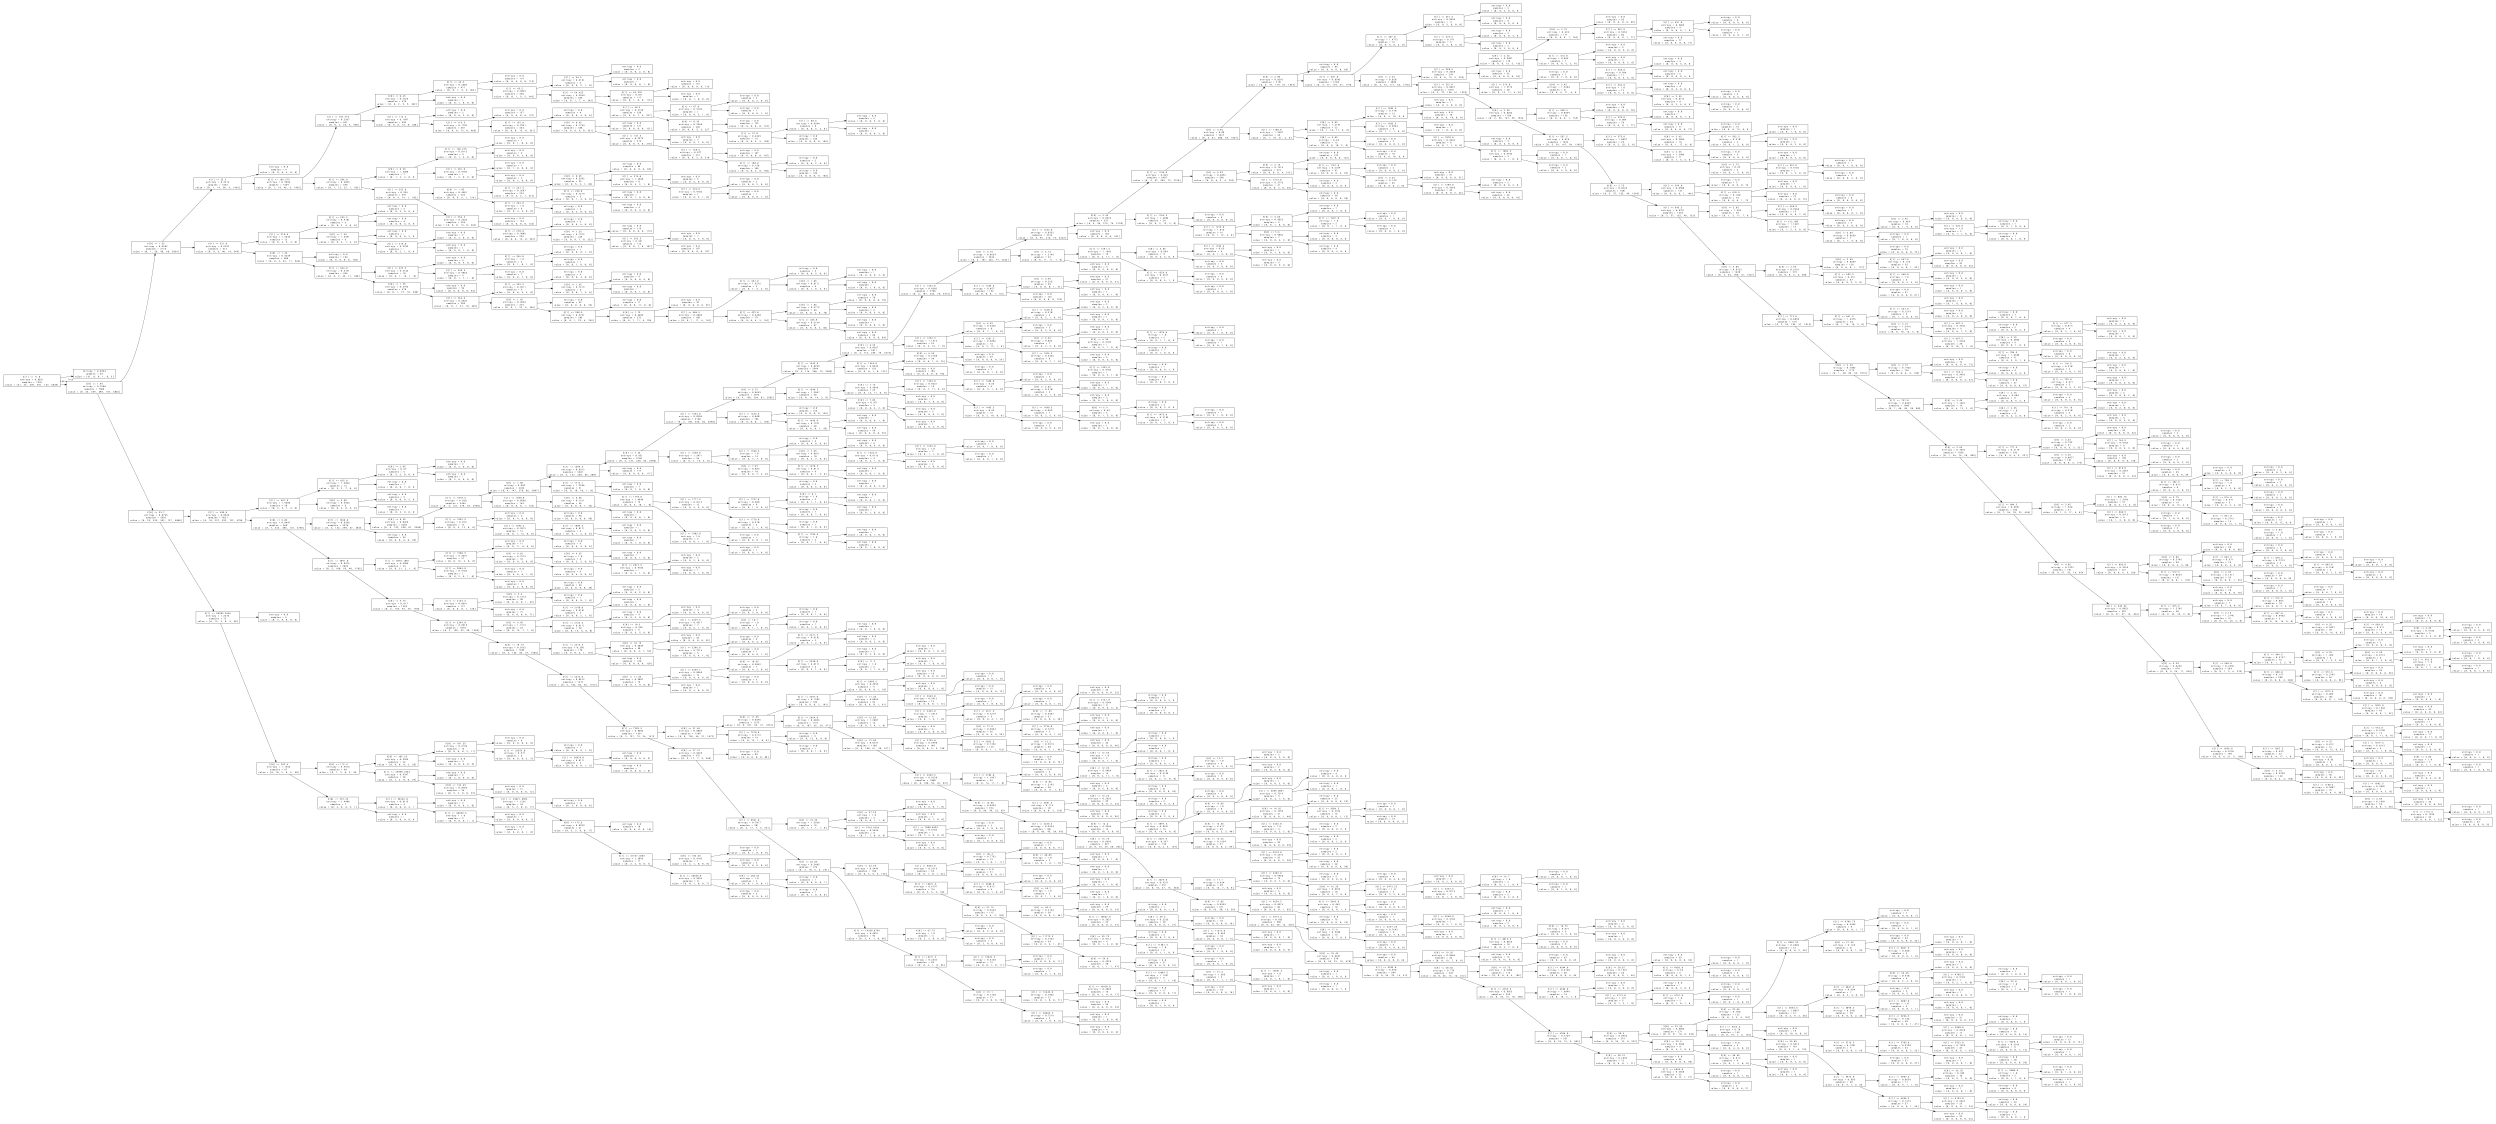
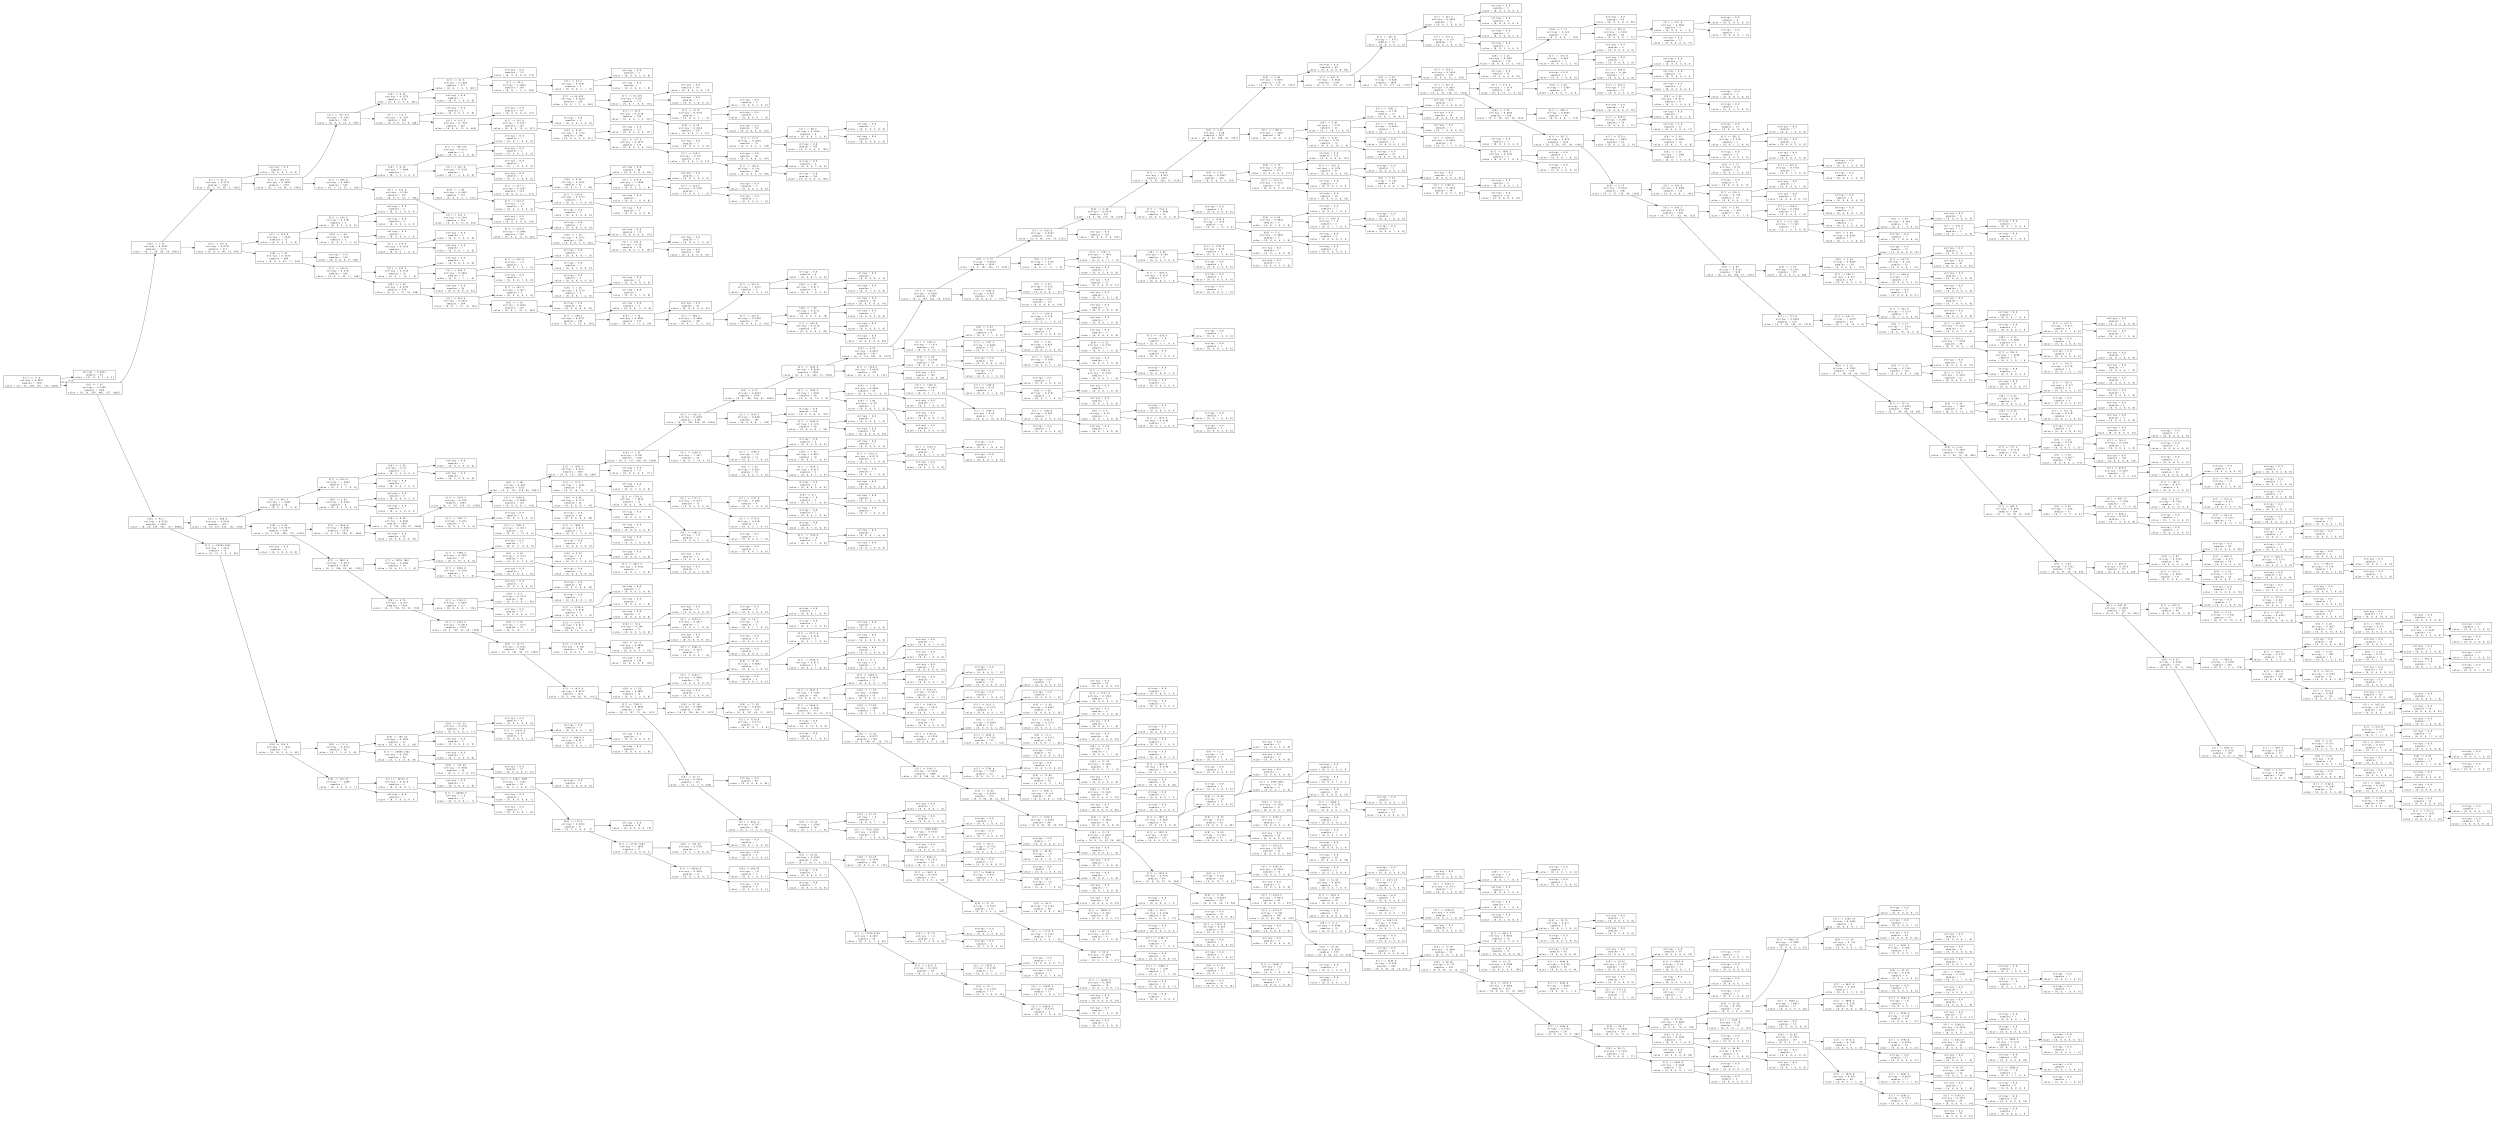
node "entropy = 0.0 samples = 70 value = [0, 0, 0, 0, 0, 70]": added
